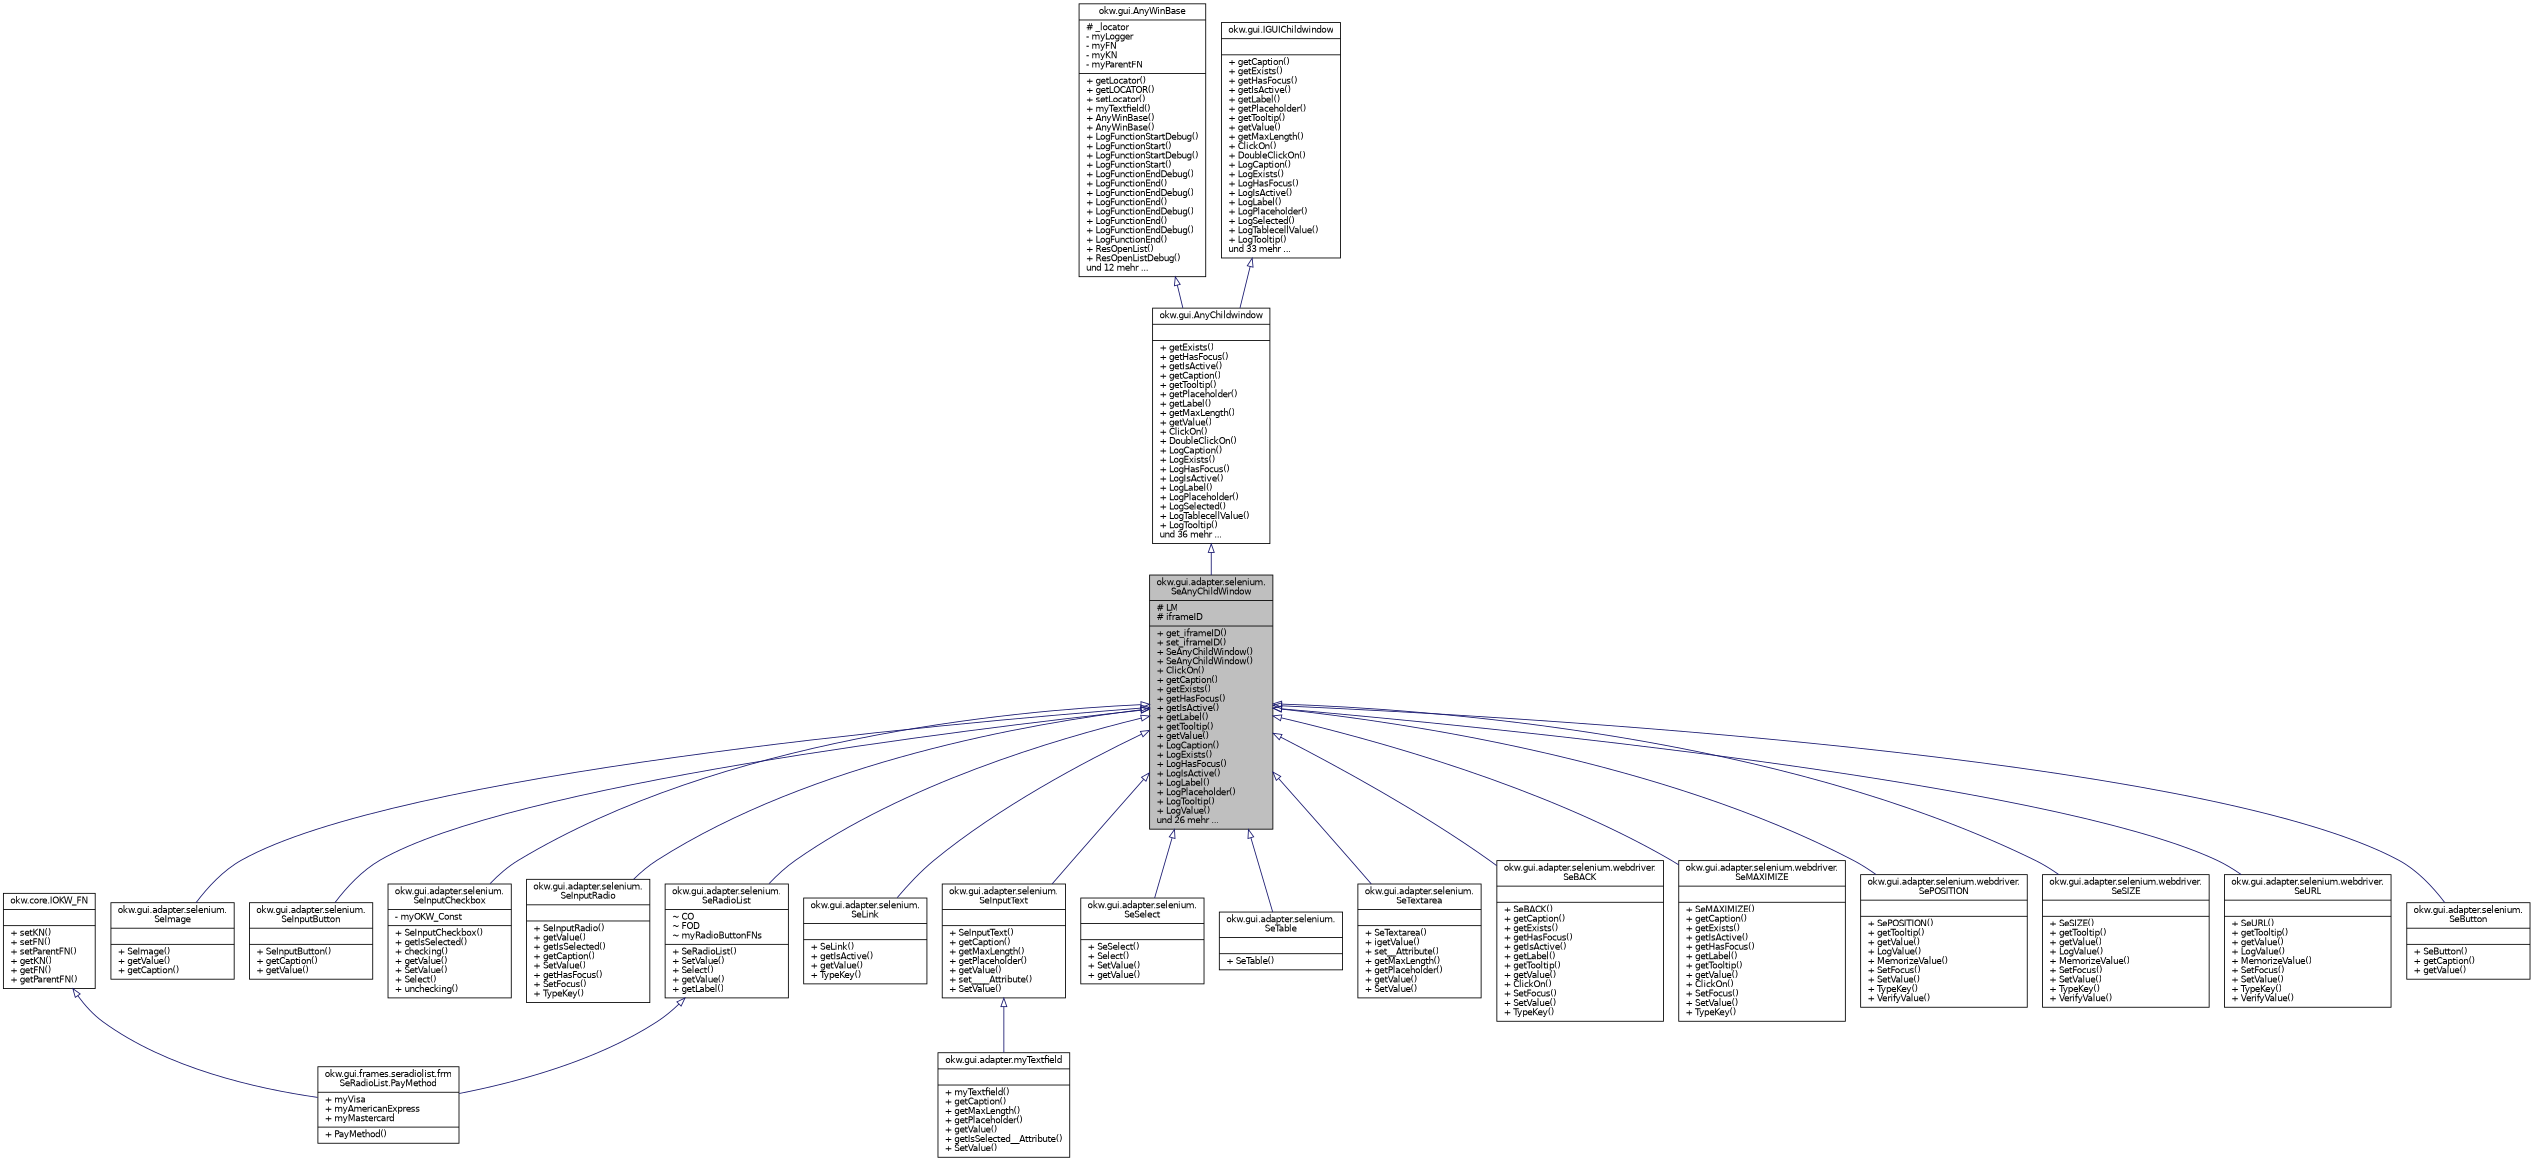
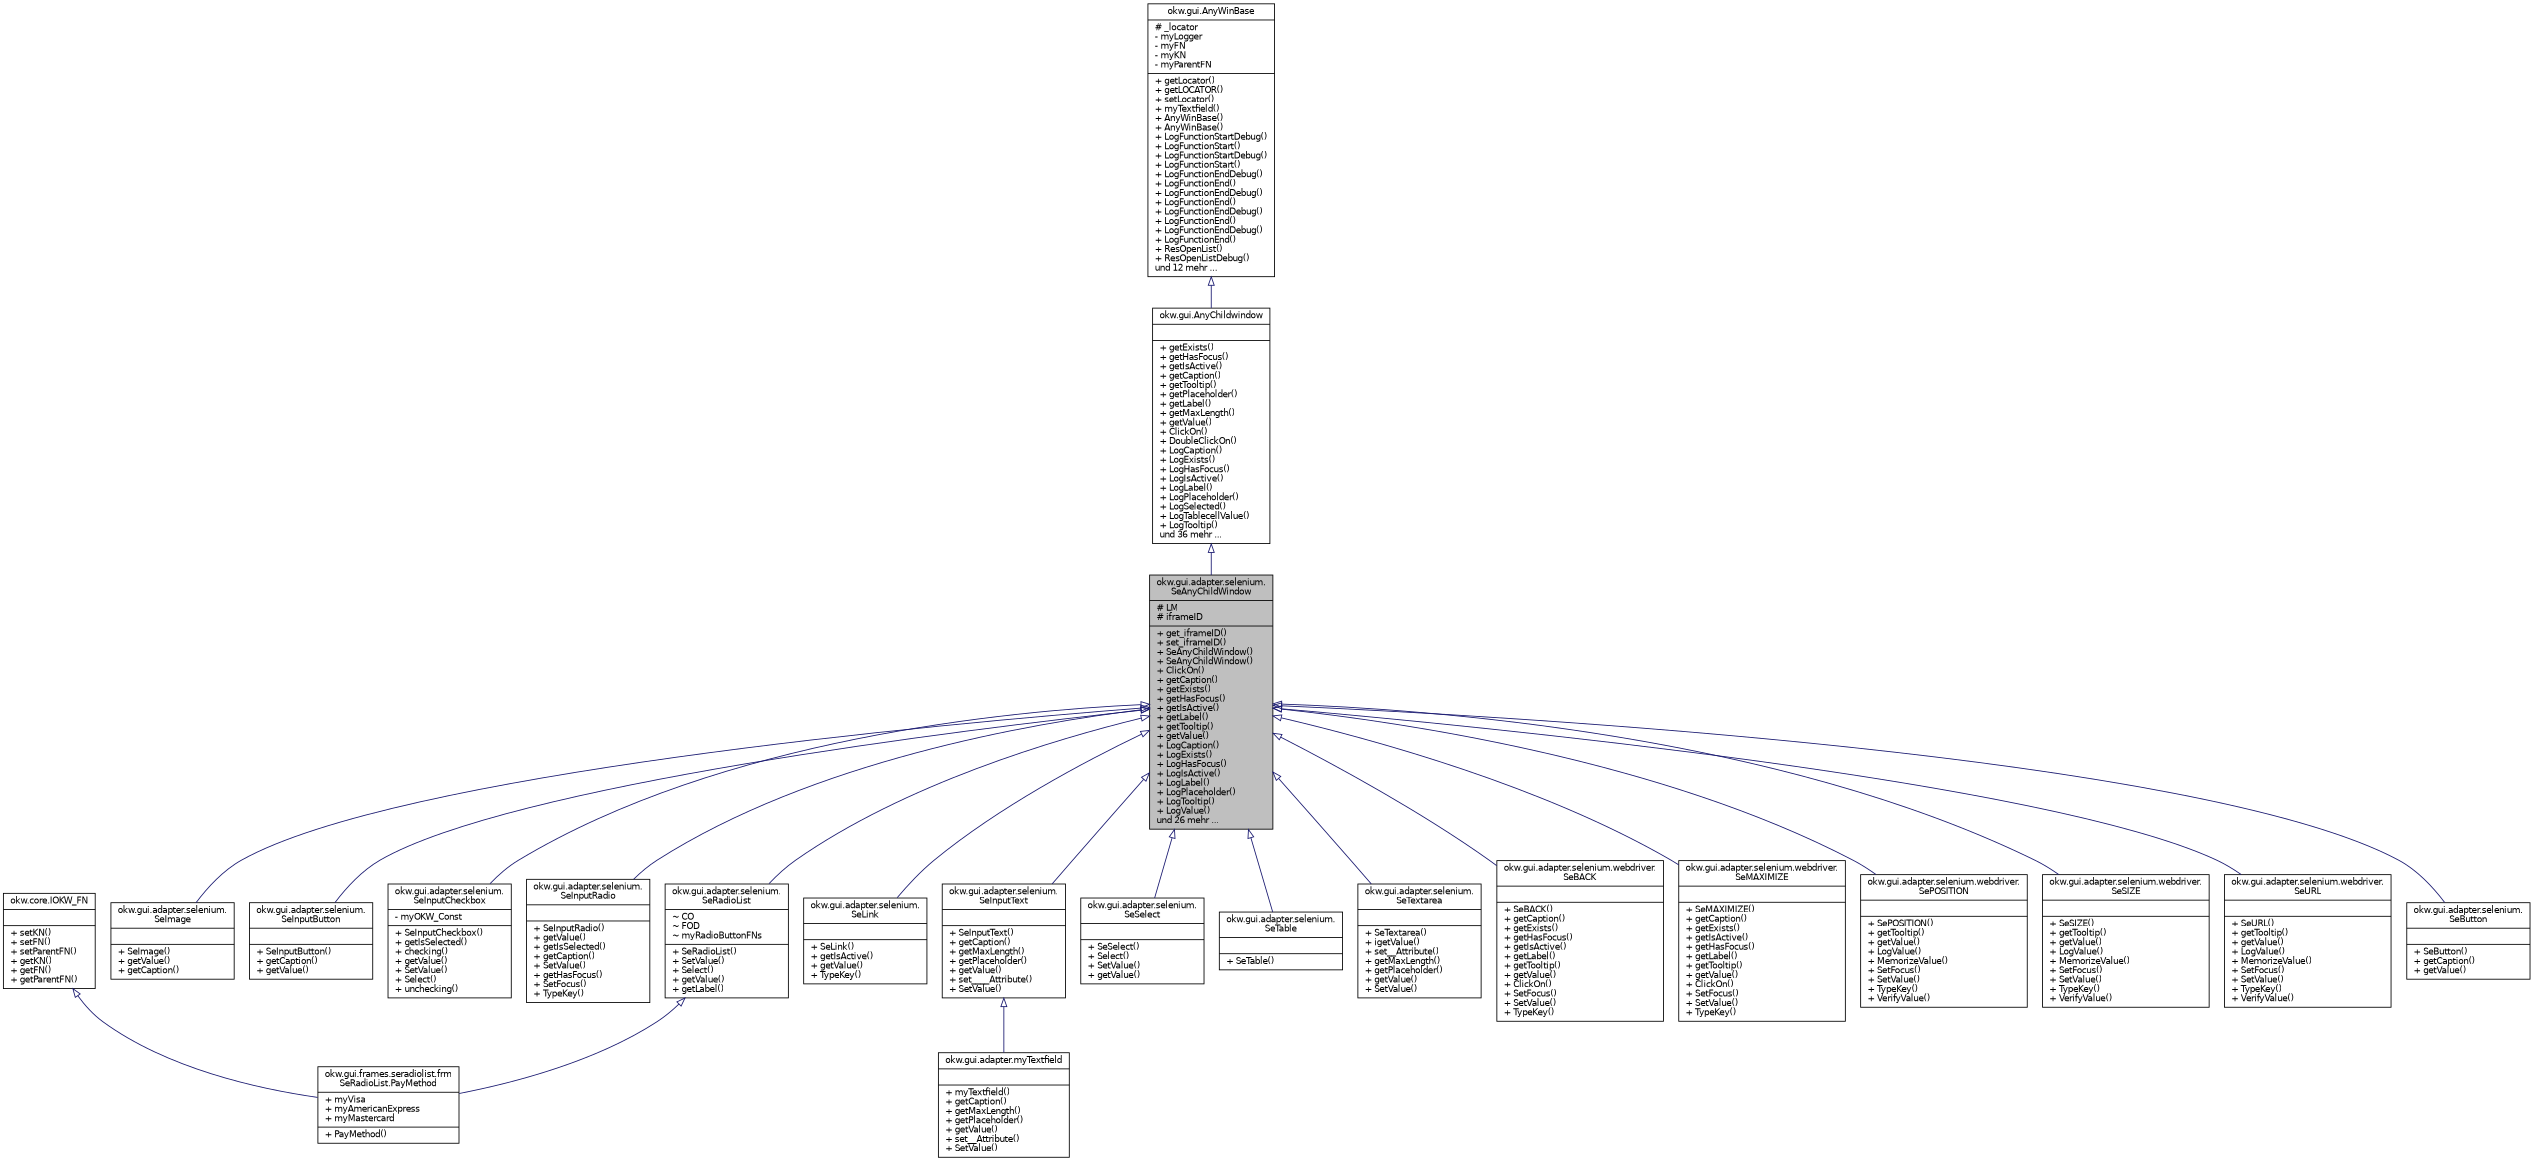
node "okw.gui.IGUIChildwindow": removed
node "okw.gui.adapter.myTextfield": text "+ getIsSelected__Attribute()" -> "+ set__Attribute()"
